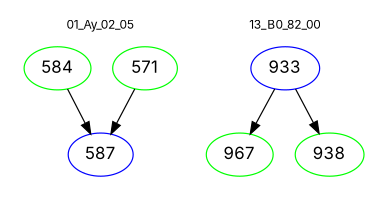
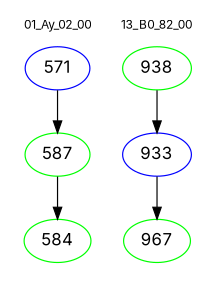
cluster "01_Ay_02_05": label "01_Ay_02_05" -> "01_Ay_02_00"
node "571": color green -> blue
edge "584" -> "587": reversed
edge "933" -> "938": reversed
node "587": color blue -> green
